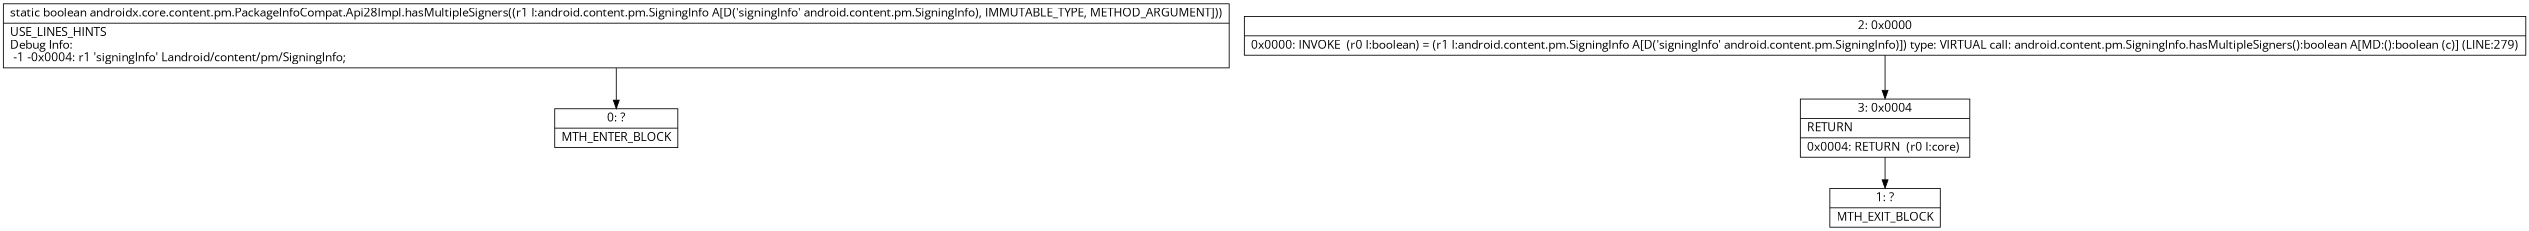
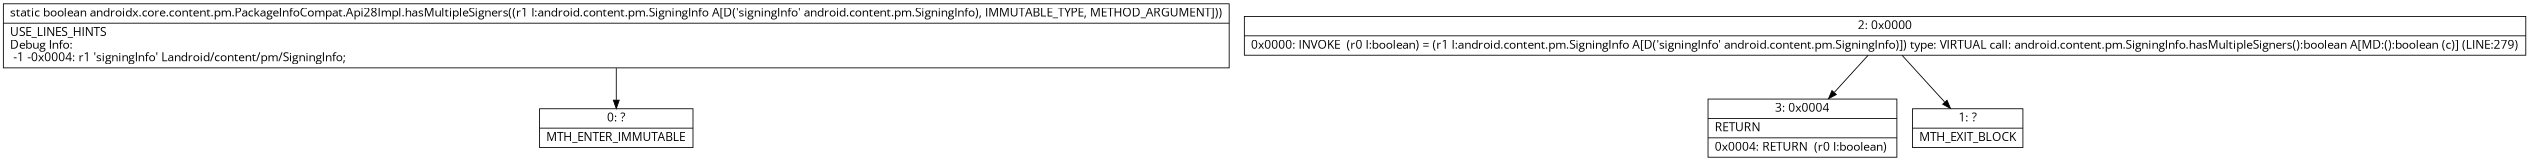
node "0: ?": text "MTH_ENTER_BLOCK" -> "MTH_ENTER_IMMUTABLE"
node "3: 0x0004": text "0x0004: RETURN  (r0 I:core)" -> "0x0004: RETURN  (r0 I:boolean)"
edge "3: 0x0004" -> "1: ?": now "2: 0x0000" -> "1: ?"
